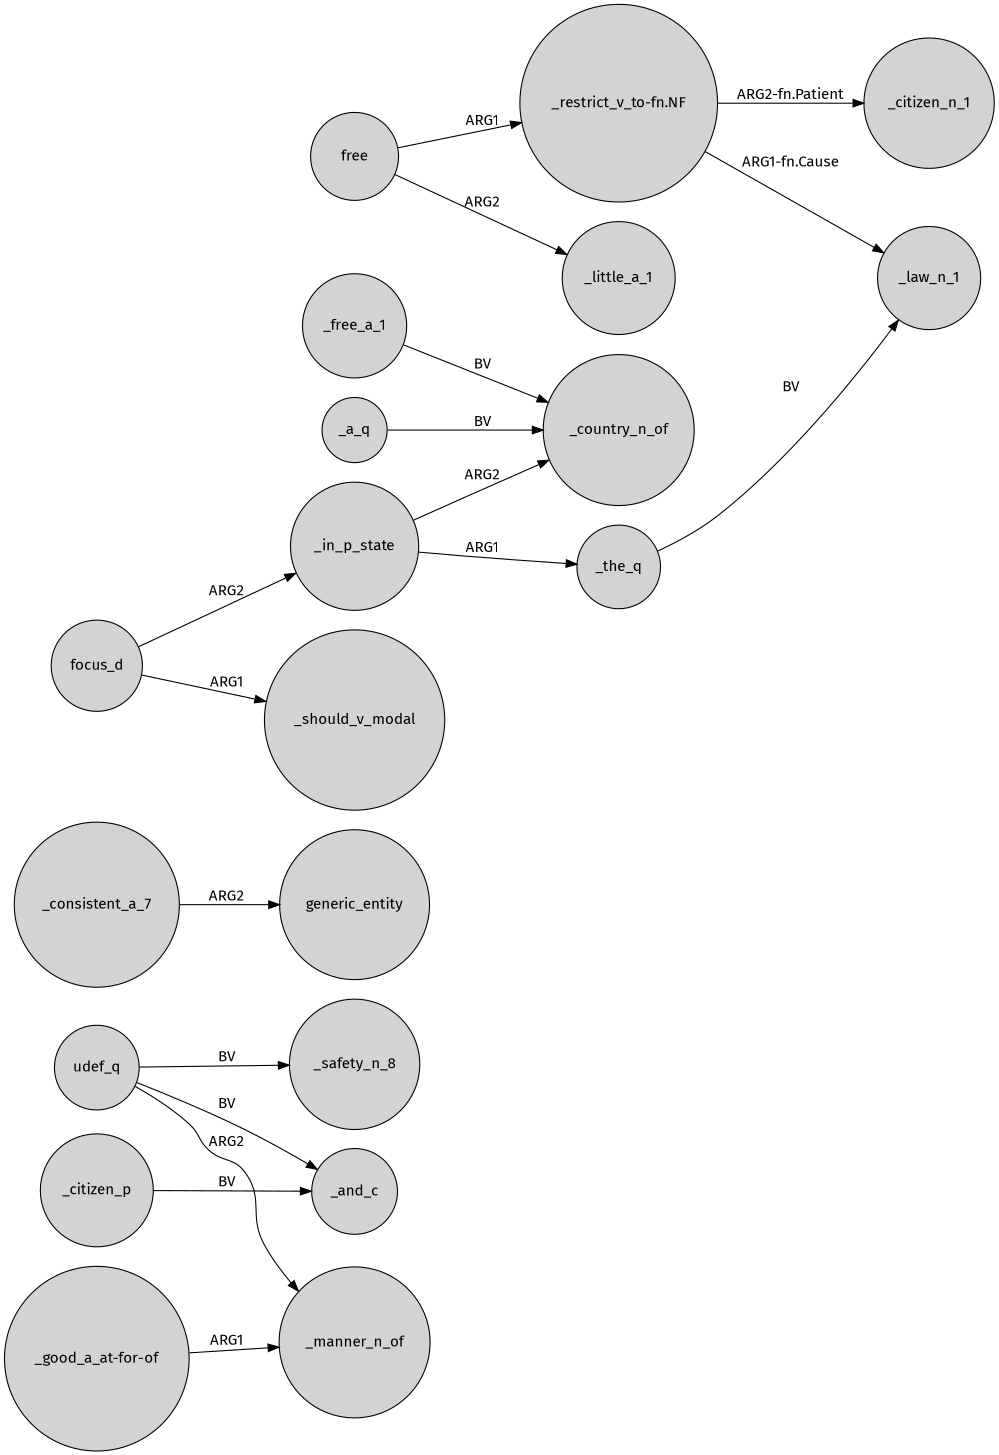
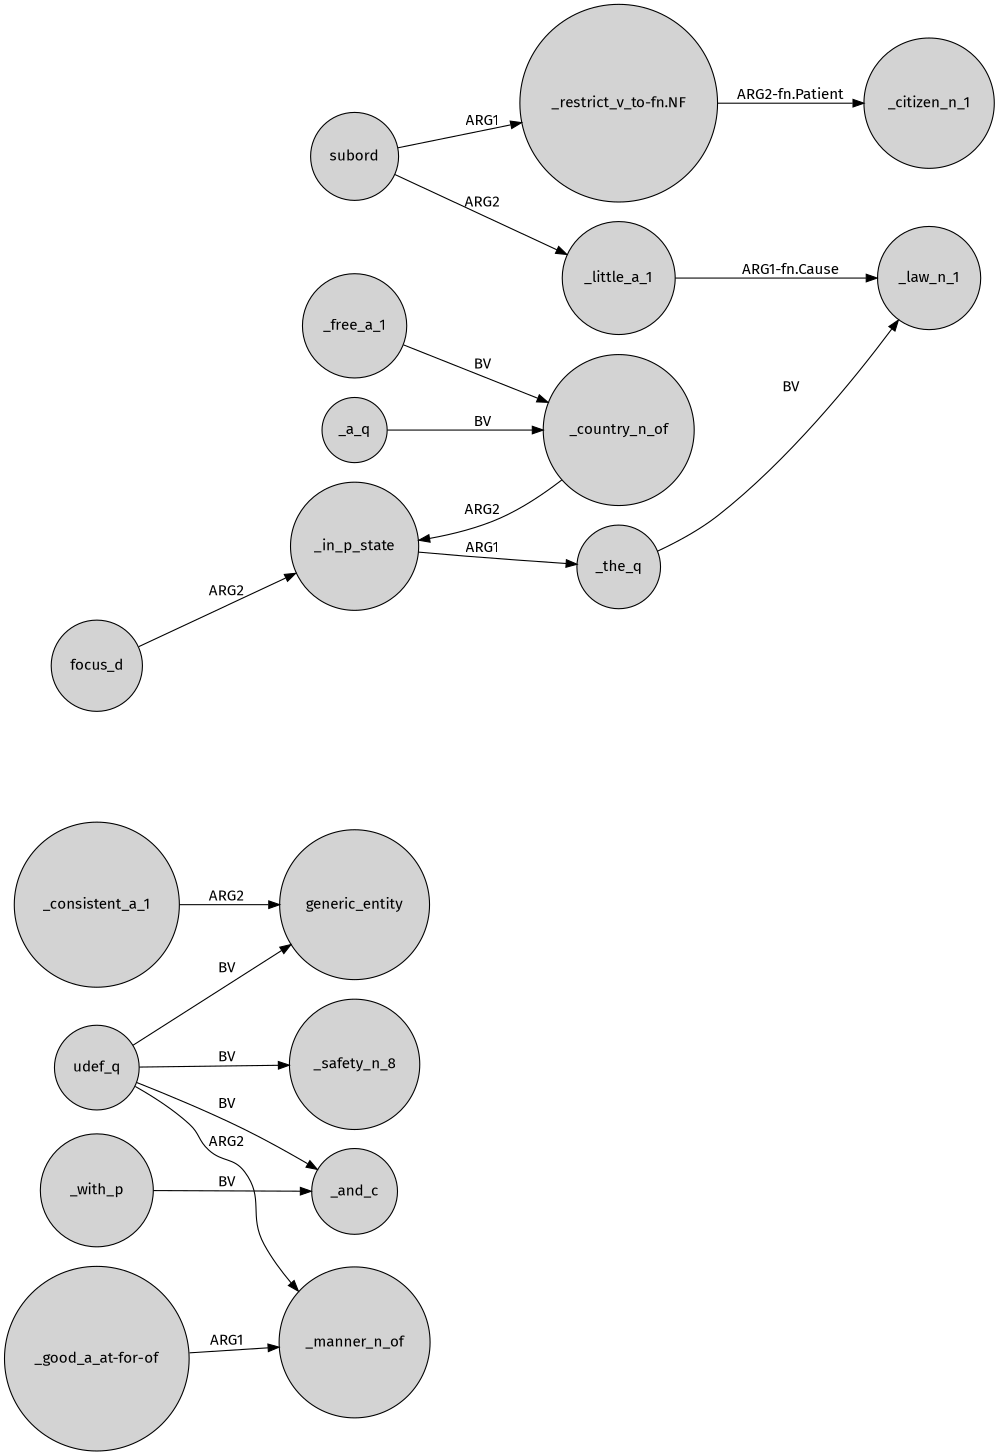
node "free": label "free" -> "subord"
edge "_restrict_v_to-fn.NF" -> "_law_n_1": now "_little_a_1" -> "_law_n_1"
edge "_in_p_state" -> "_country_n_of": reversed
node "_should_v_modal": removed
node "_consistent_a_7": label "_consistent_a_7" -> "_consistent_a_1"
edge "udef_q" -> "generic_entity": added, label "BV"
node "_citizen_p": label "_citizen_p" -> "_with_p"
